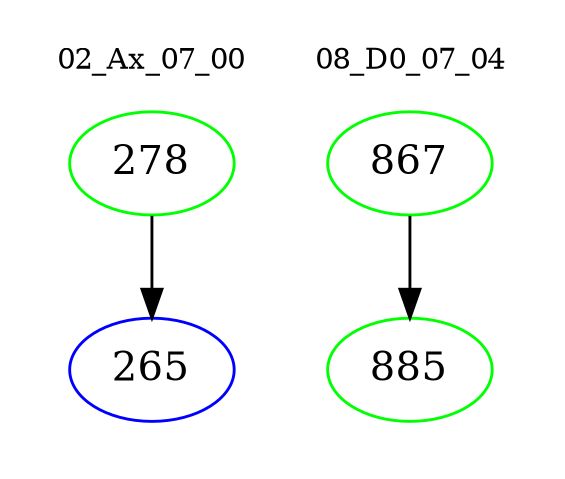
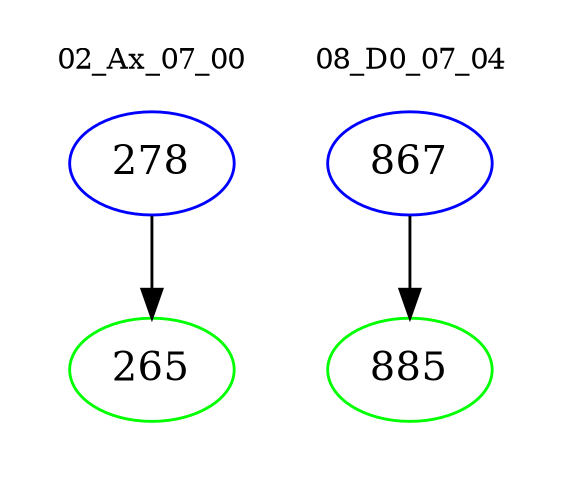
node "278": color green -> blue
node "867": color green -> blue
node "265": color blue -> green
